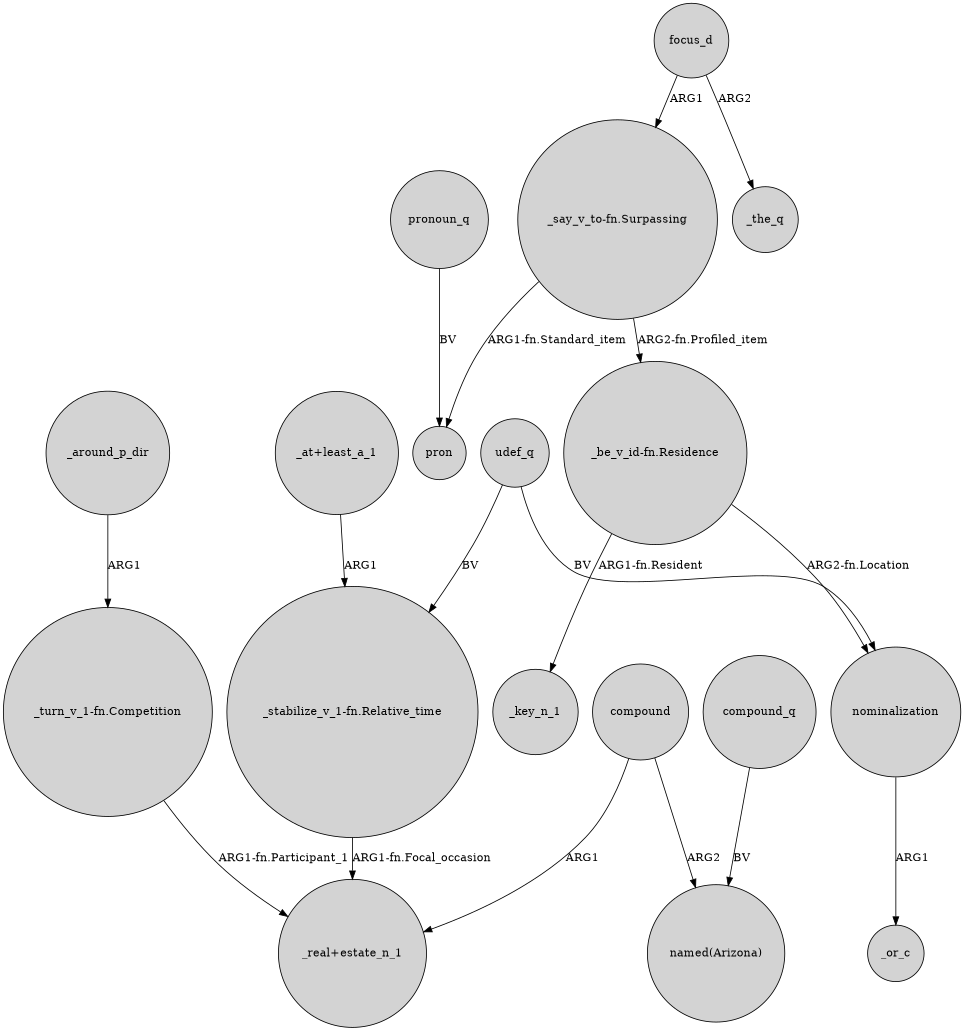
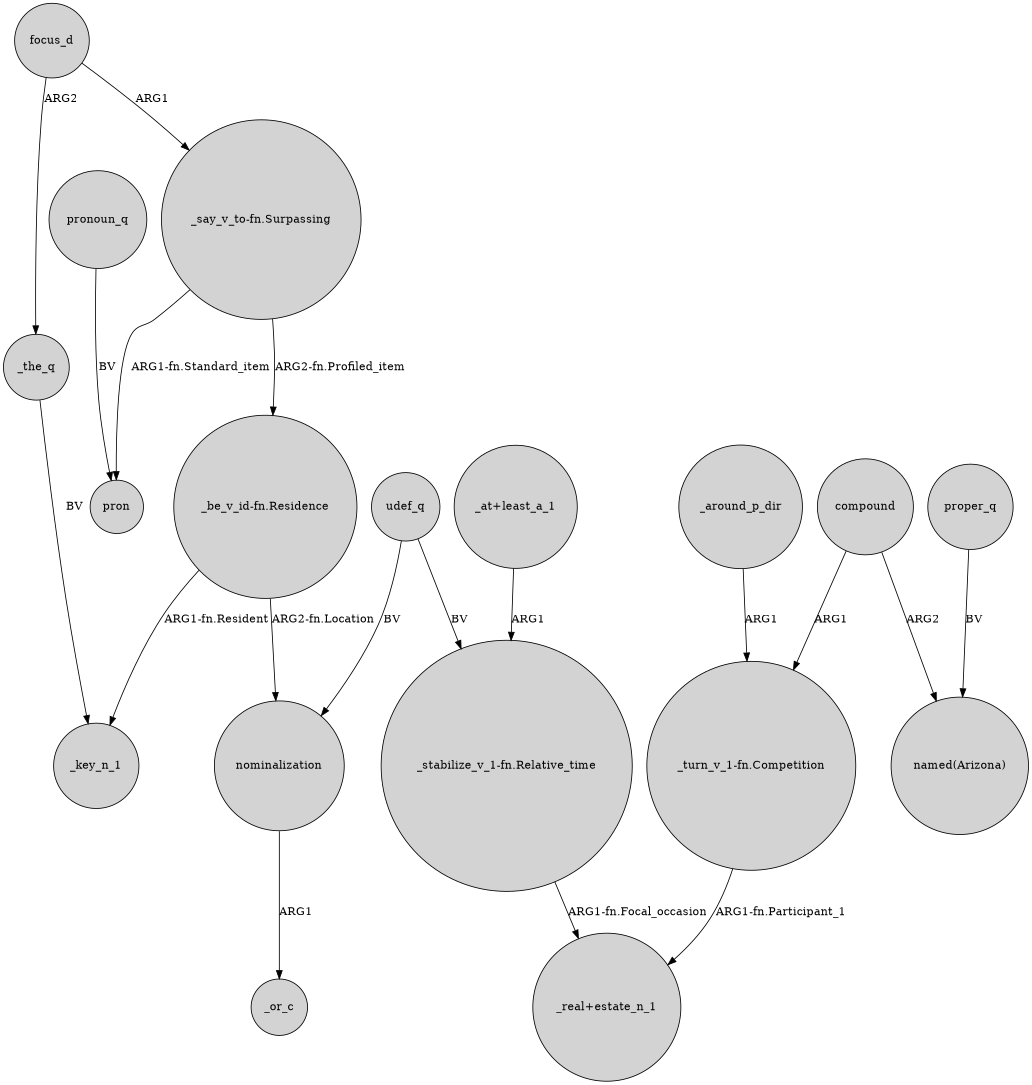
edge "_the_q" -> "_key_n_1": added, label "BV"
node "compound_q": label "compound_q" -> "proper_q"
edge "compound" -> "_real+estate_n_1": now "compound" -> "_turn_v_1-fn.Competition"
